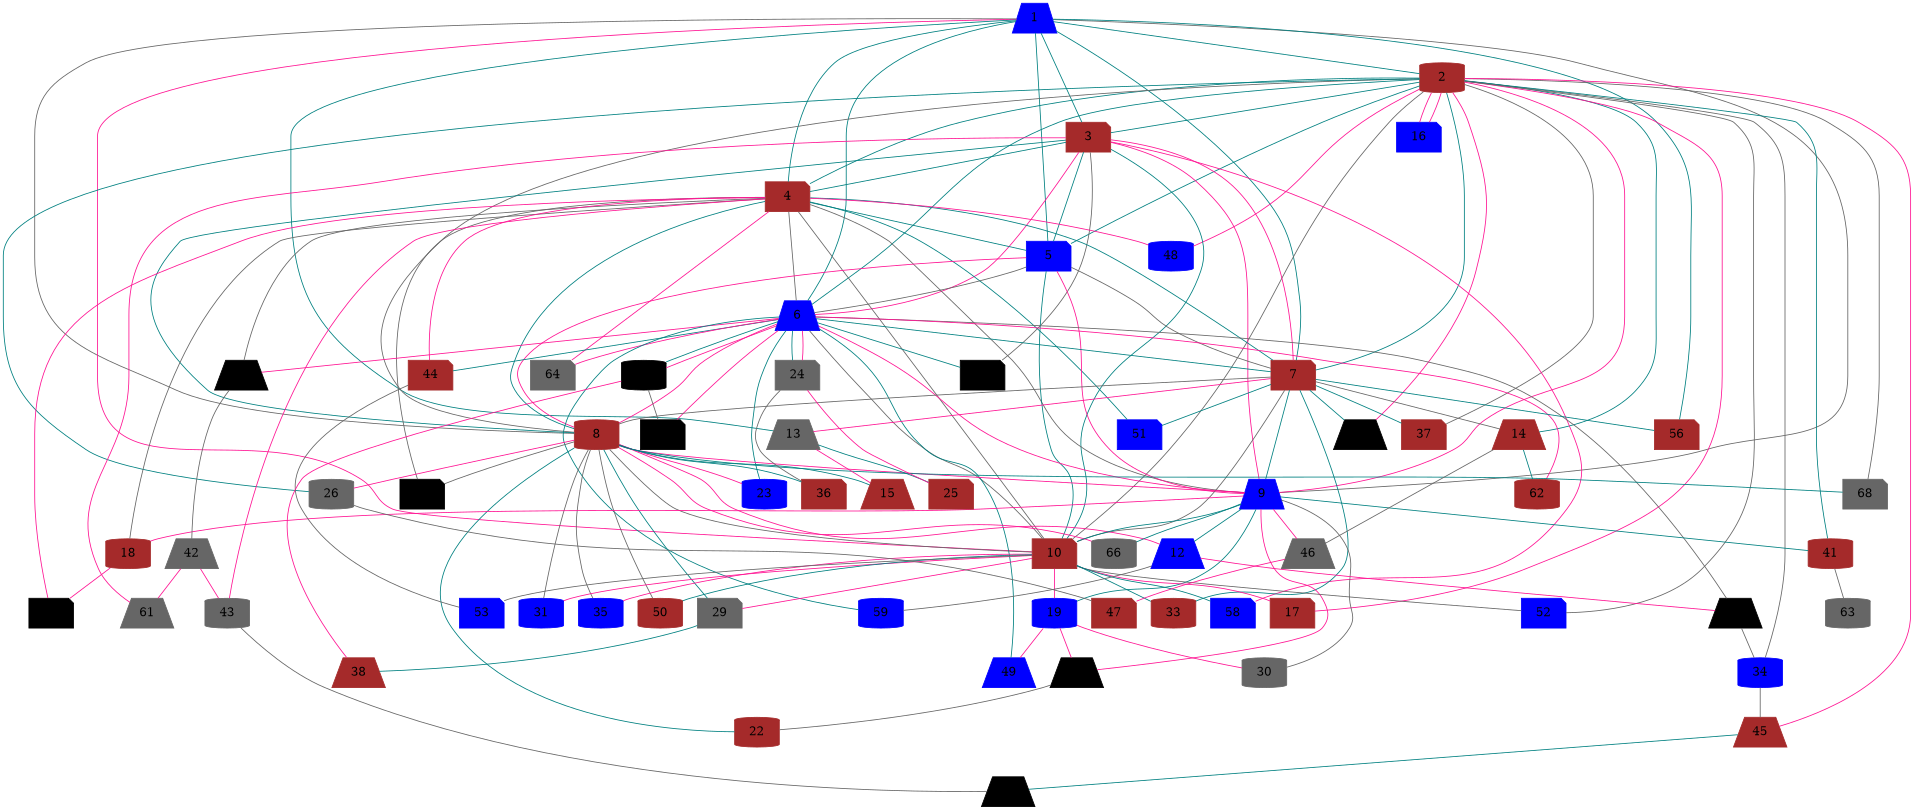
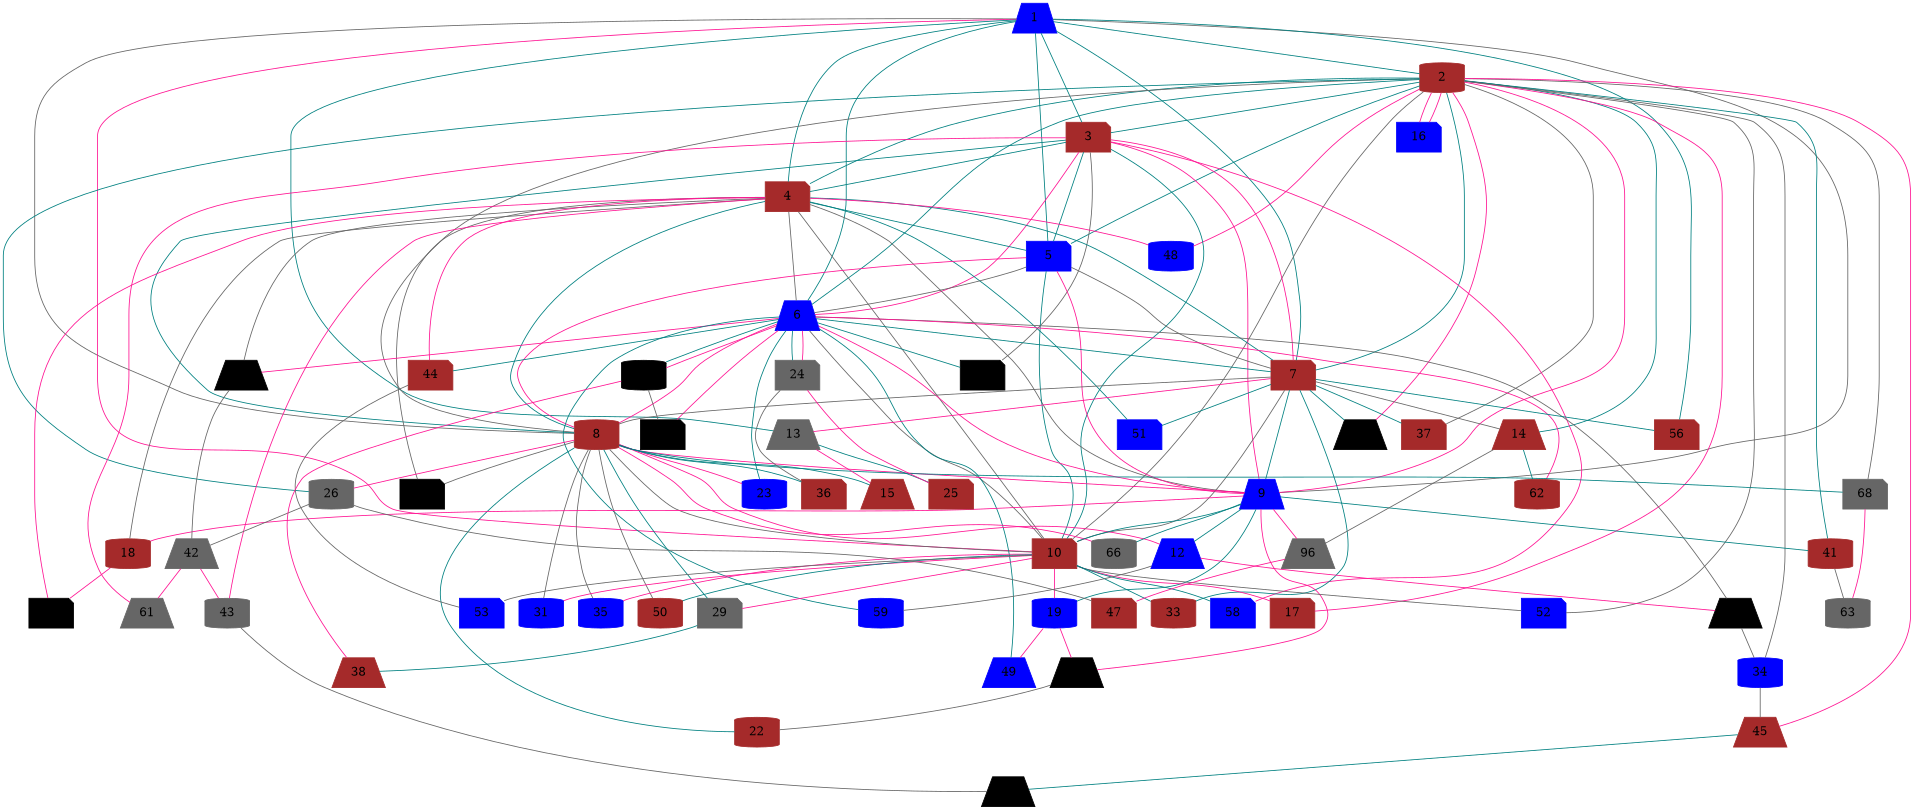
node "64": removed
edge "26" -- "42": added
node "46": label "46" -> "96"
edge "68" -- "63": added
node "30": removed
